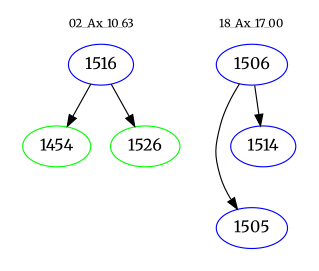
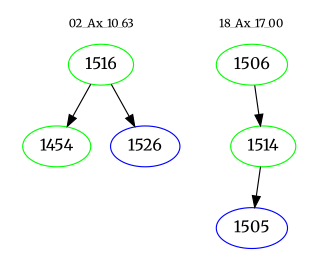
node "1516": color blue -> green
node "1506": color blue -> green
edge "1506" -> "1505": now "1514" -> "1505"
node "1526": color green -> blue
node "1514": color blue -> green
